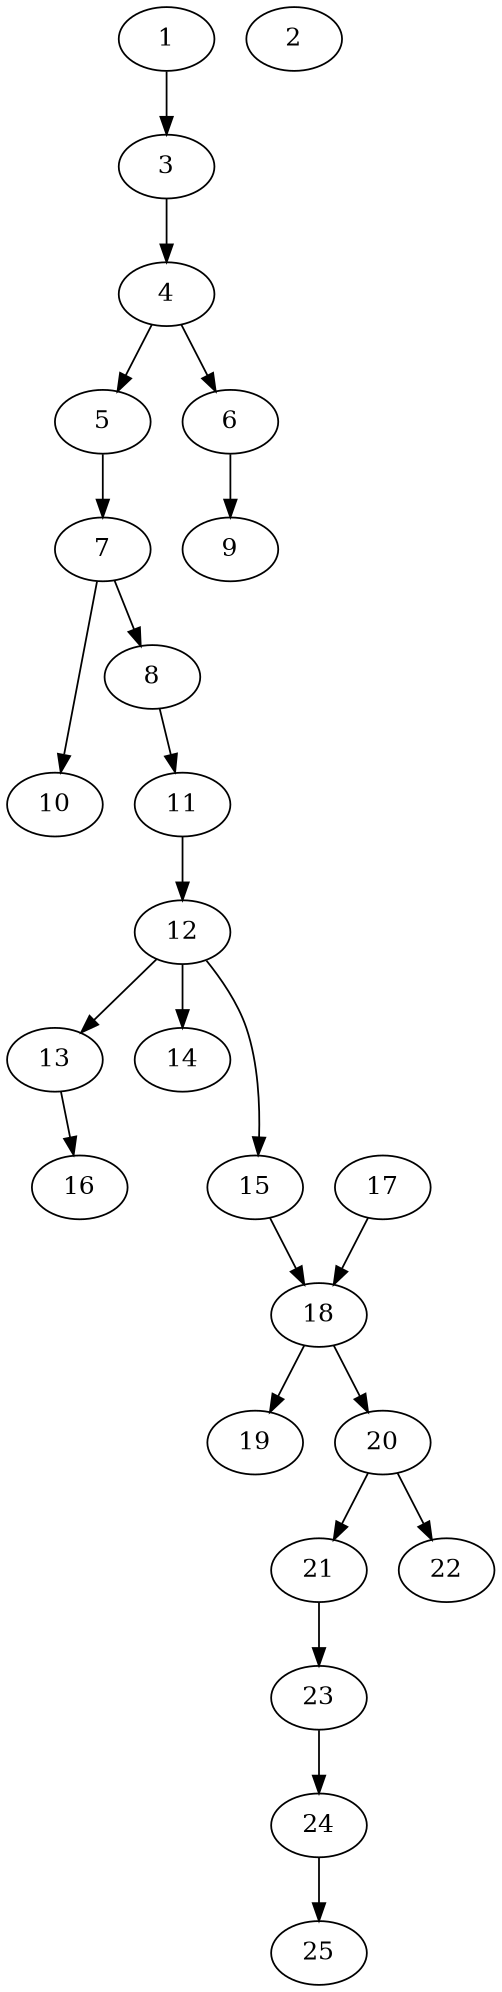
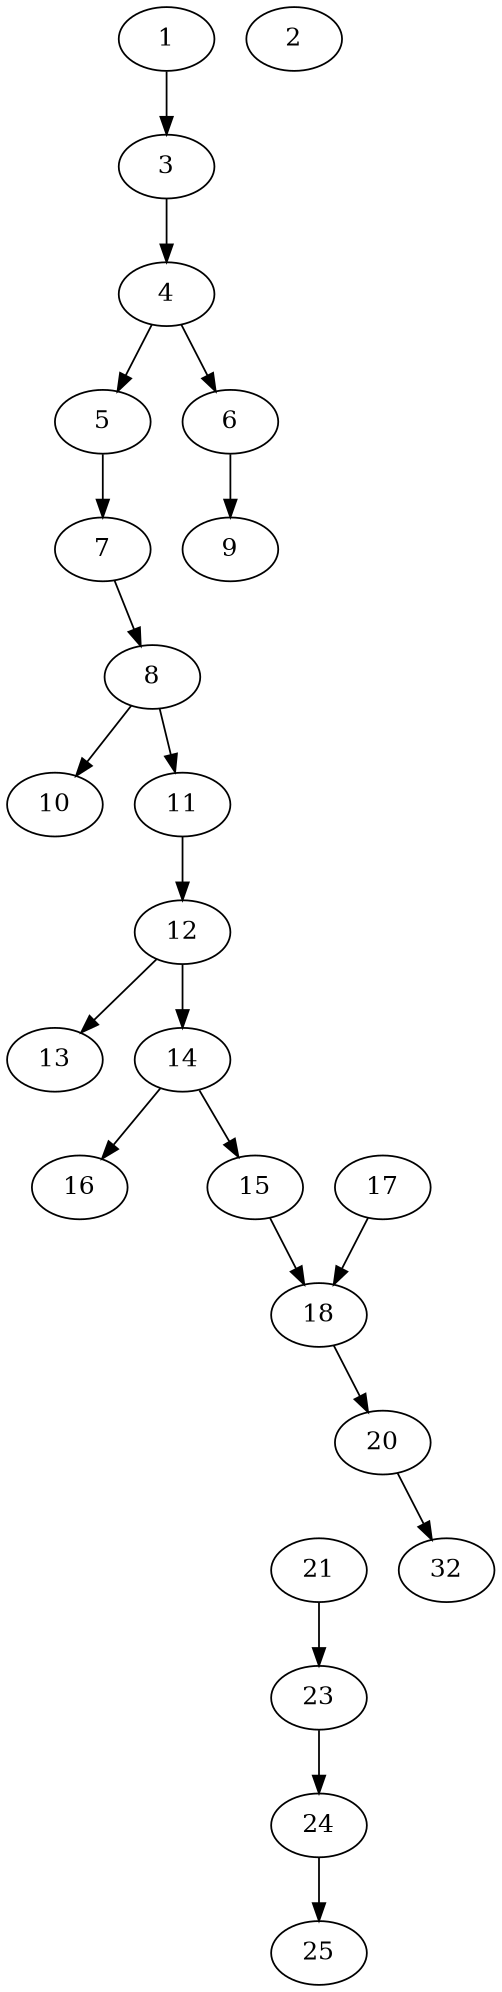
edge "7" -> "10": now "8" -> "10"
edge "12" -> "15": now "14" -> "15"
edge "13" -> "16": now "14" -> "16"
node "19": removed
edge "20" -> "21": removed
node "22": label "22" -> "32"
